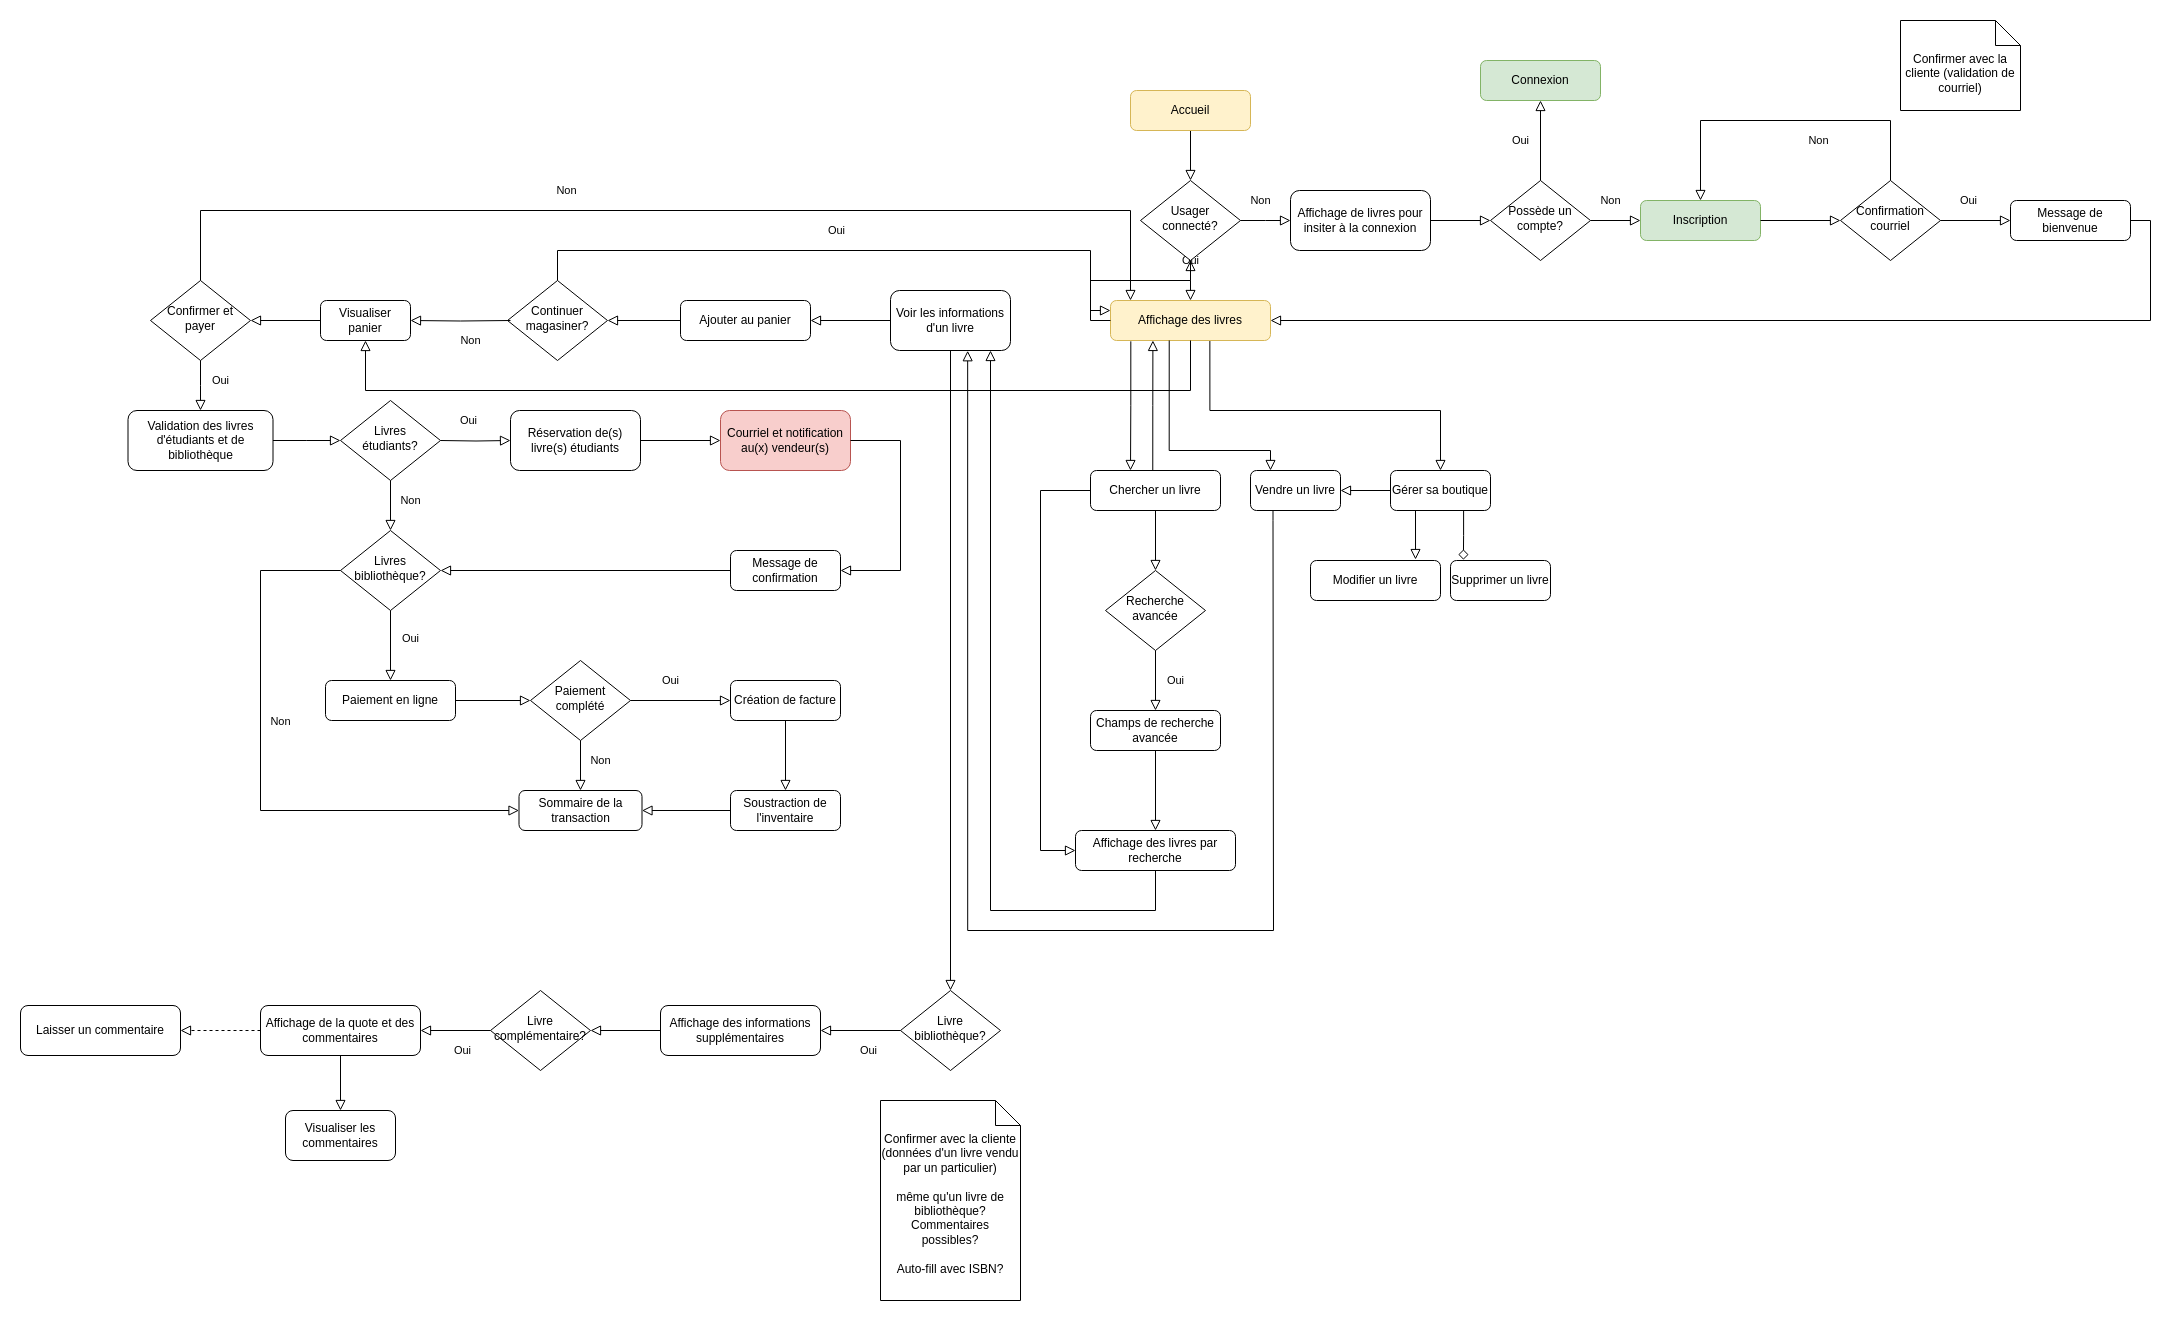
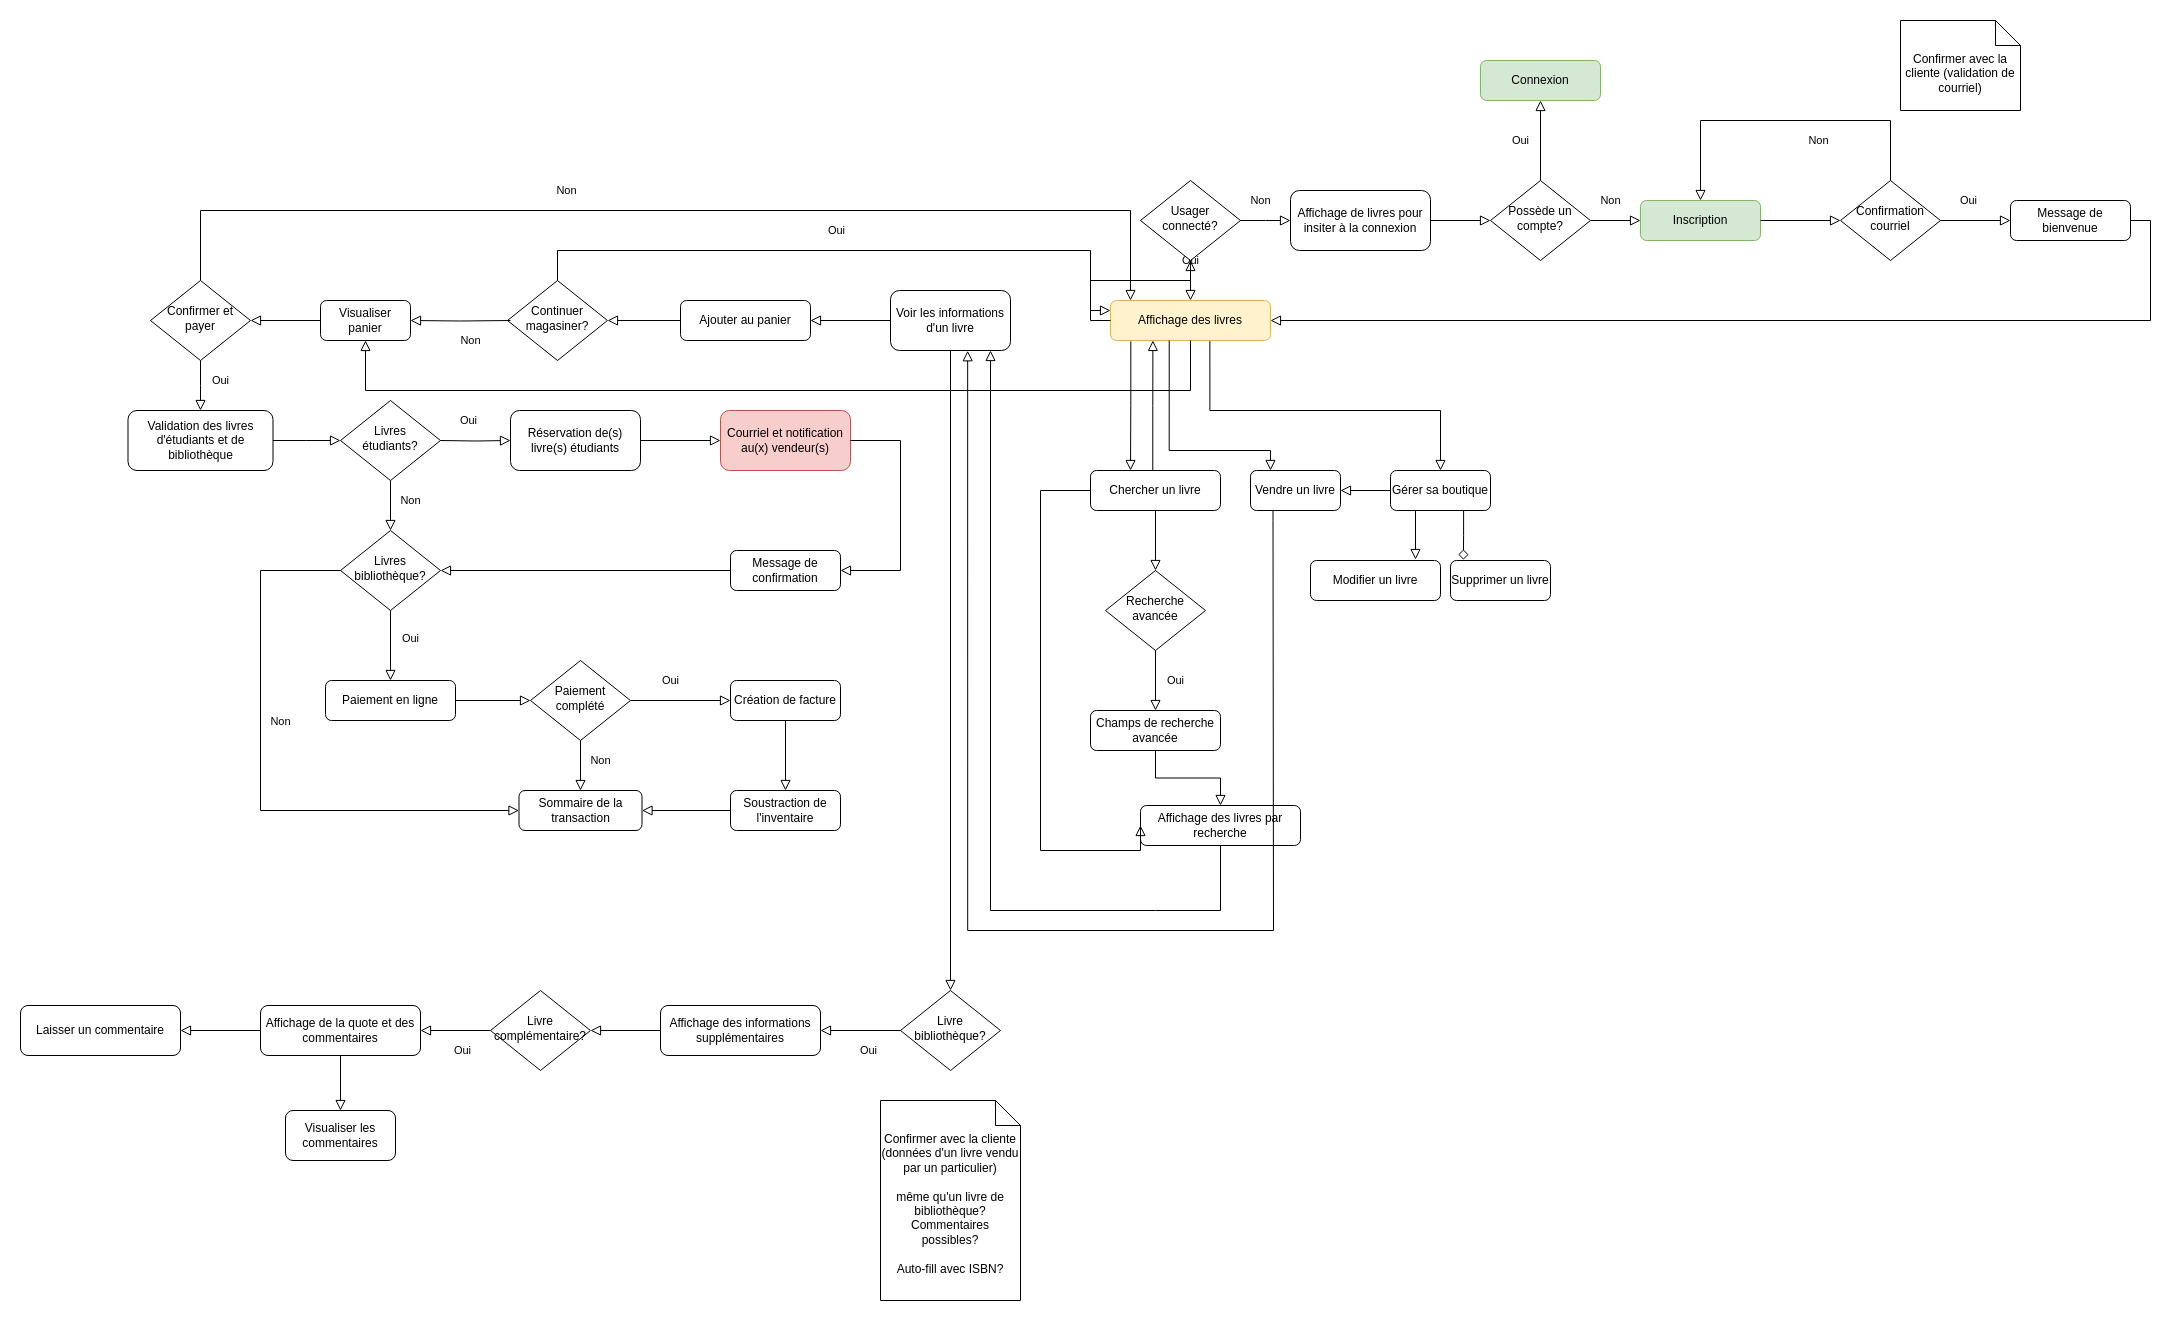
node "Accueil": removed
edge "Accueil" -> "Usager connecté?": removed
node "Affichage des livres par recherche": moved (1156, 851) -> (1221, 826)
edge "Affichage de la quote et des commentaires" -> "Laisser un commentaire": style dashed -> solid
